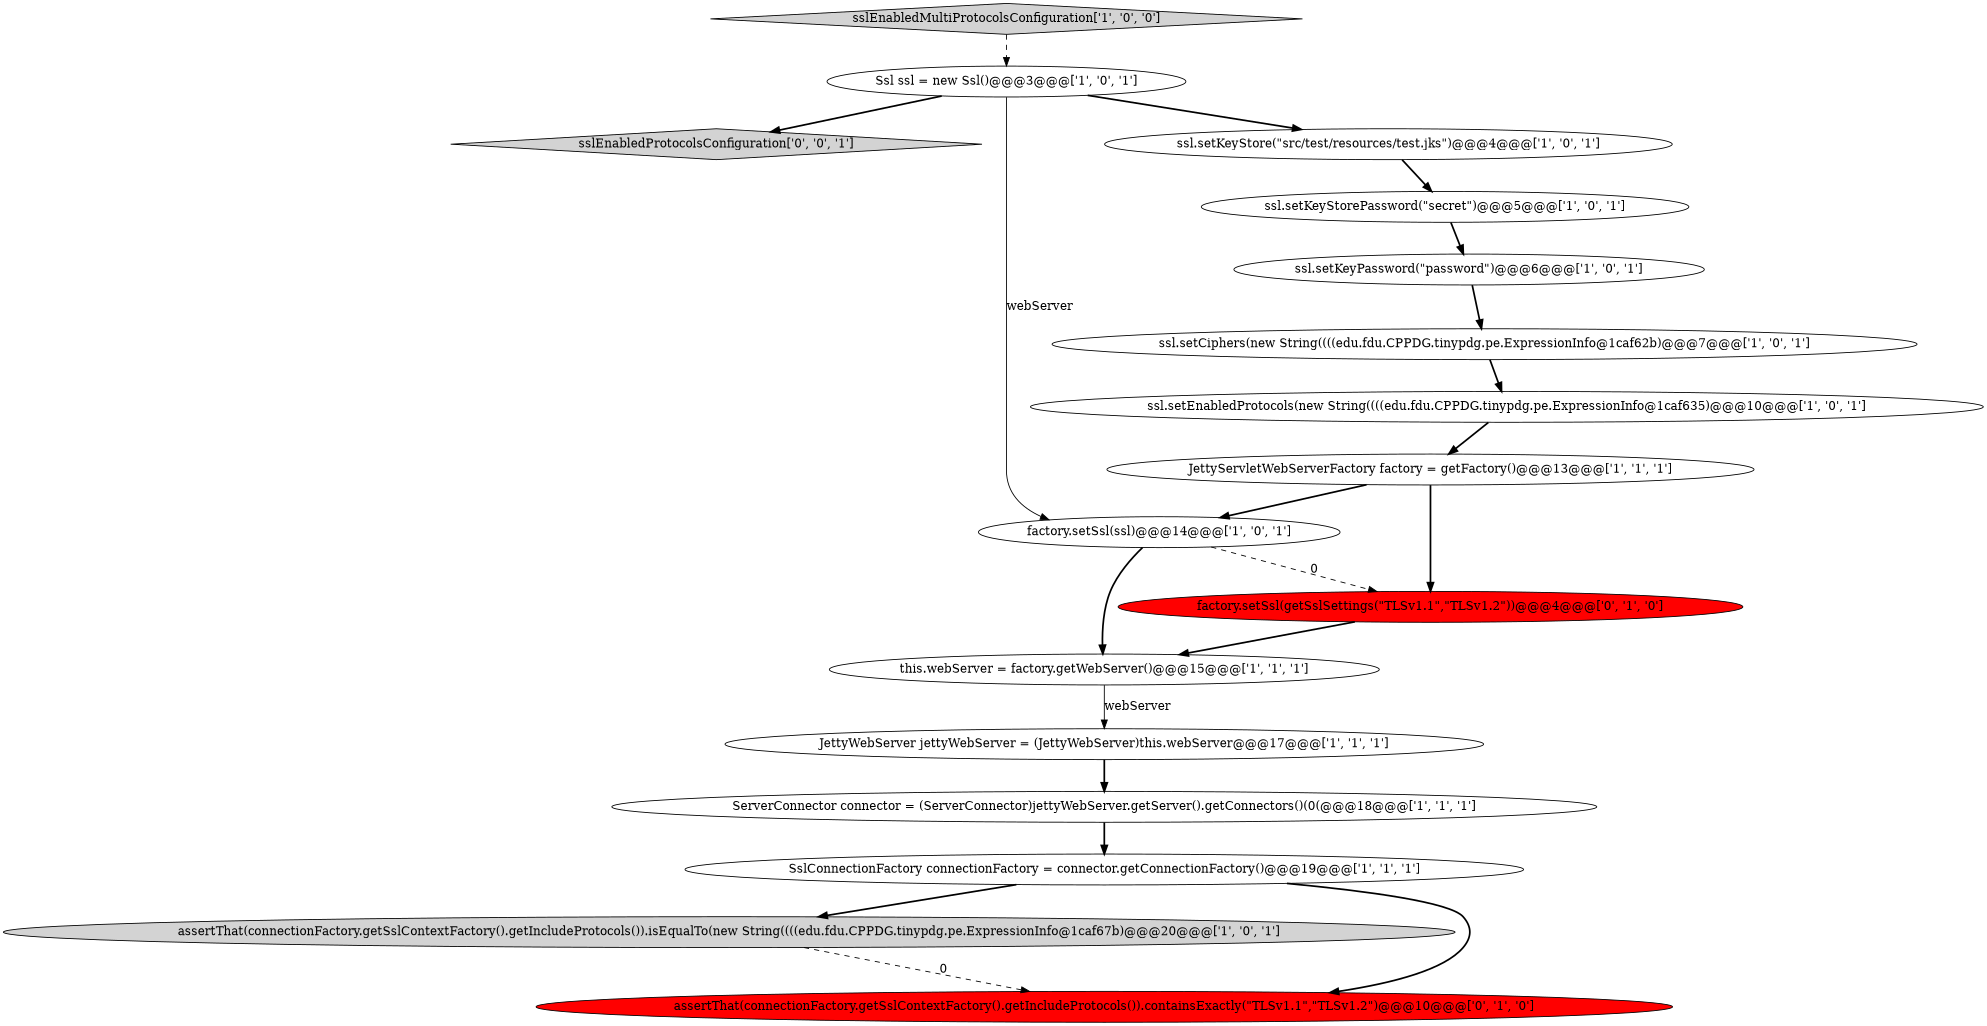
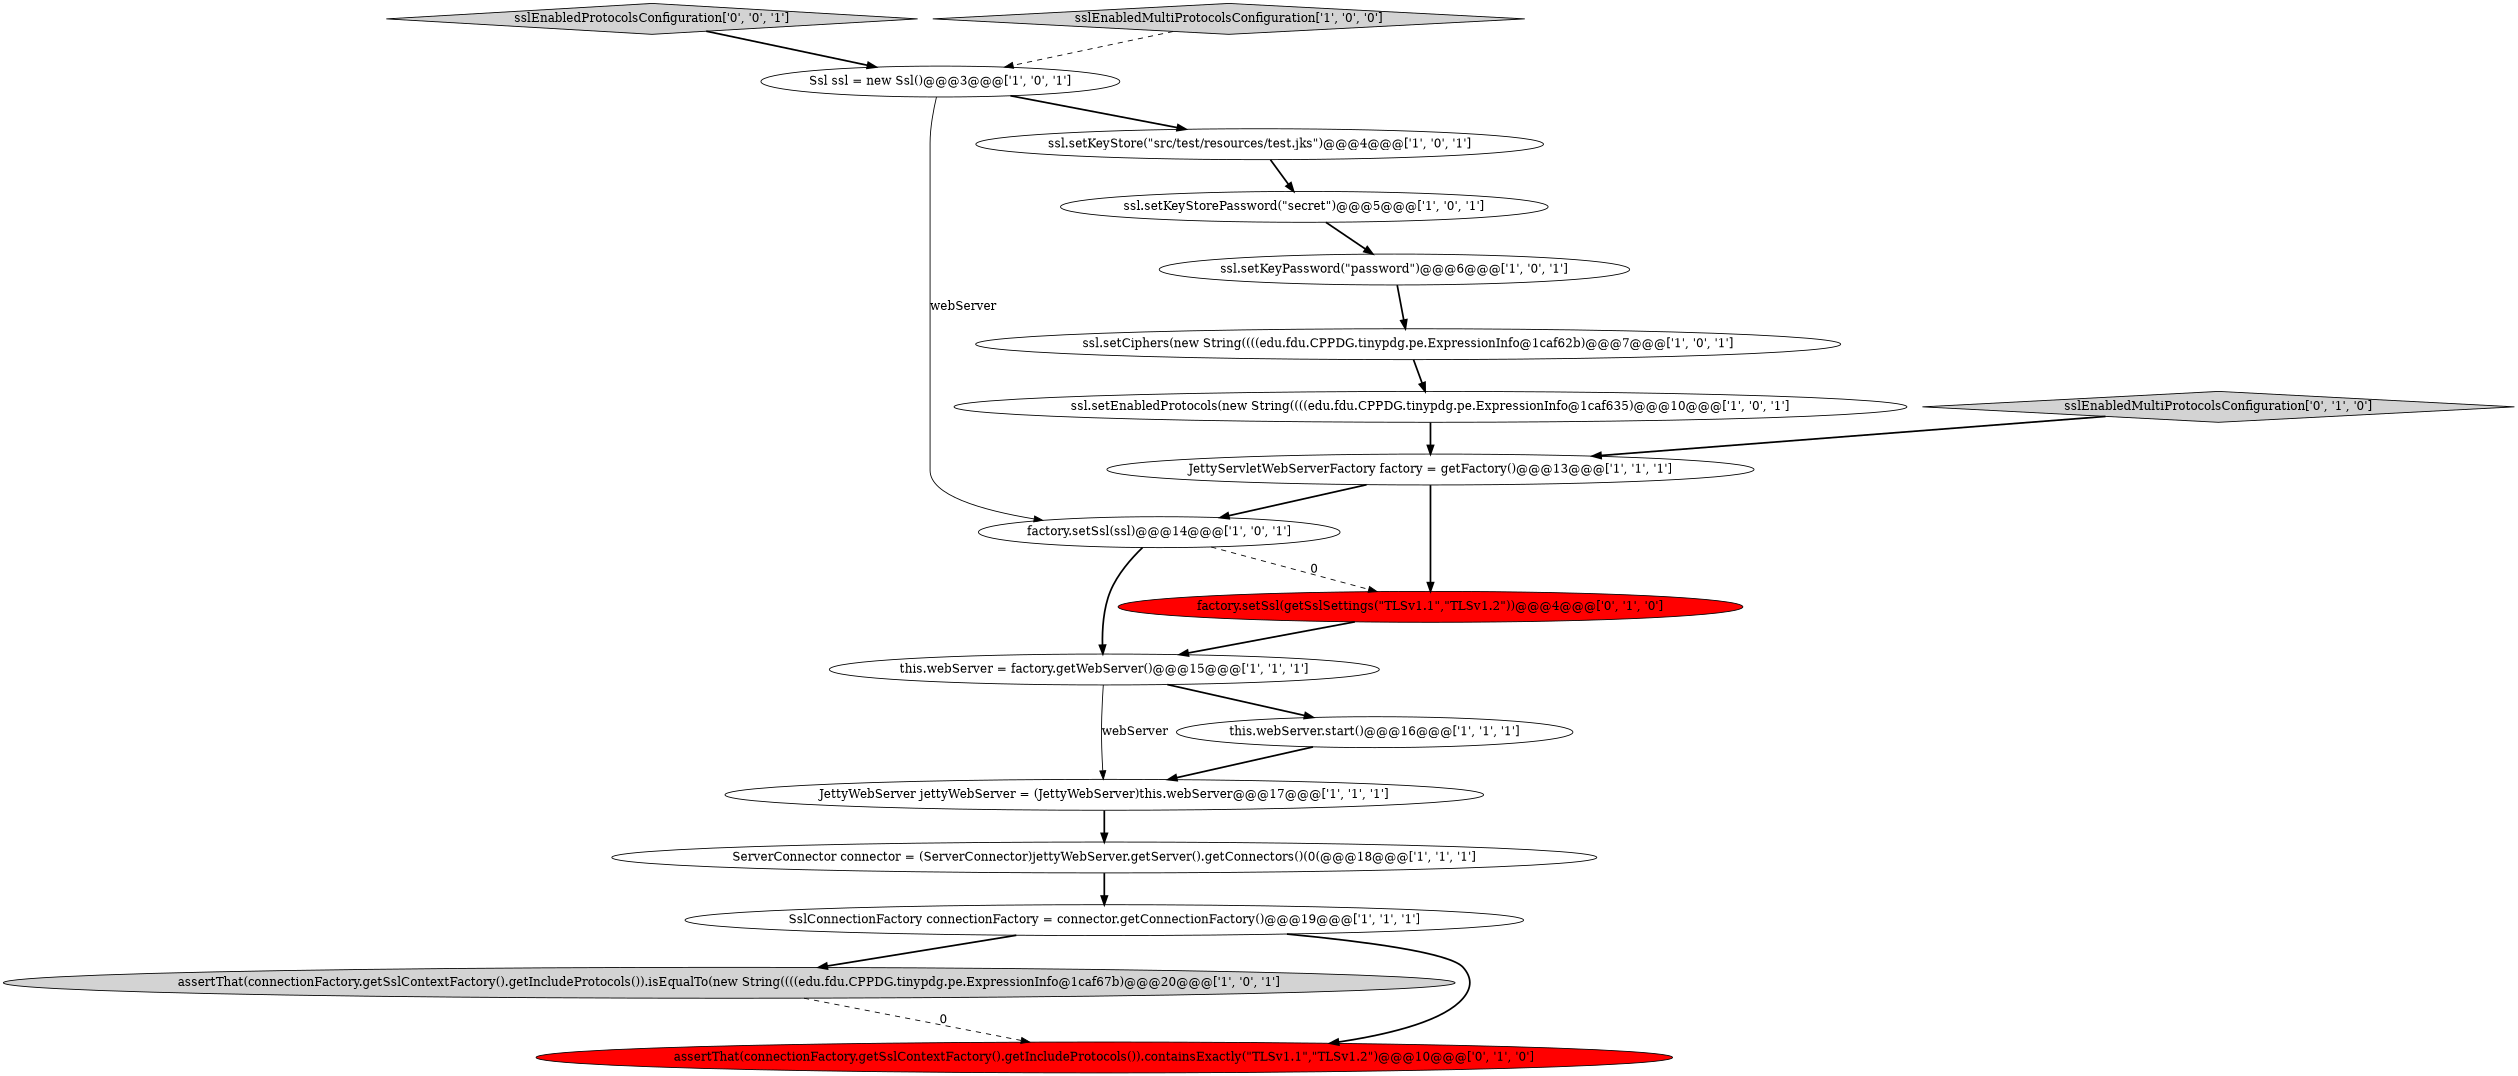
edge "Ssl ssl = new Ssl()@@@3@@@['1', '0', '1']" -> "sslEnabledProtocolsConfiguration['0', '0', '1']": reversed
node "sslEnabledMultiProtocolsConfiguration['0', '1', '0']": added
node "this.webServer.start()@@@16@@@['1', '1', '1']": added
